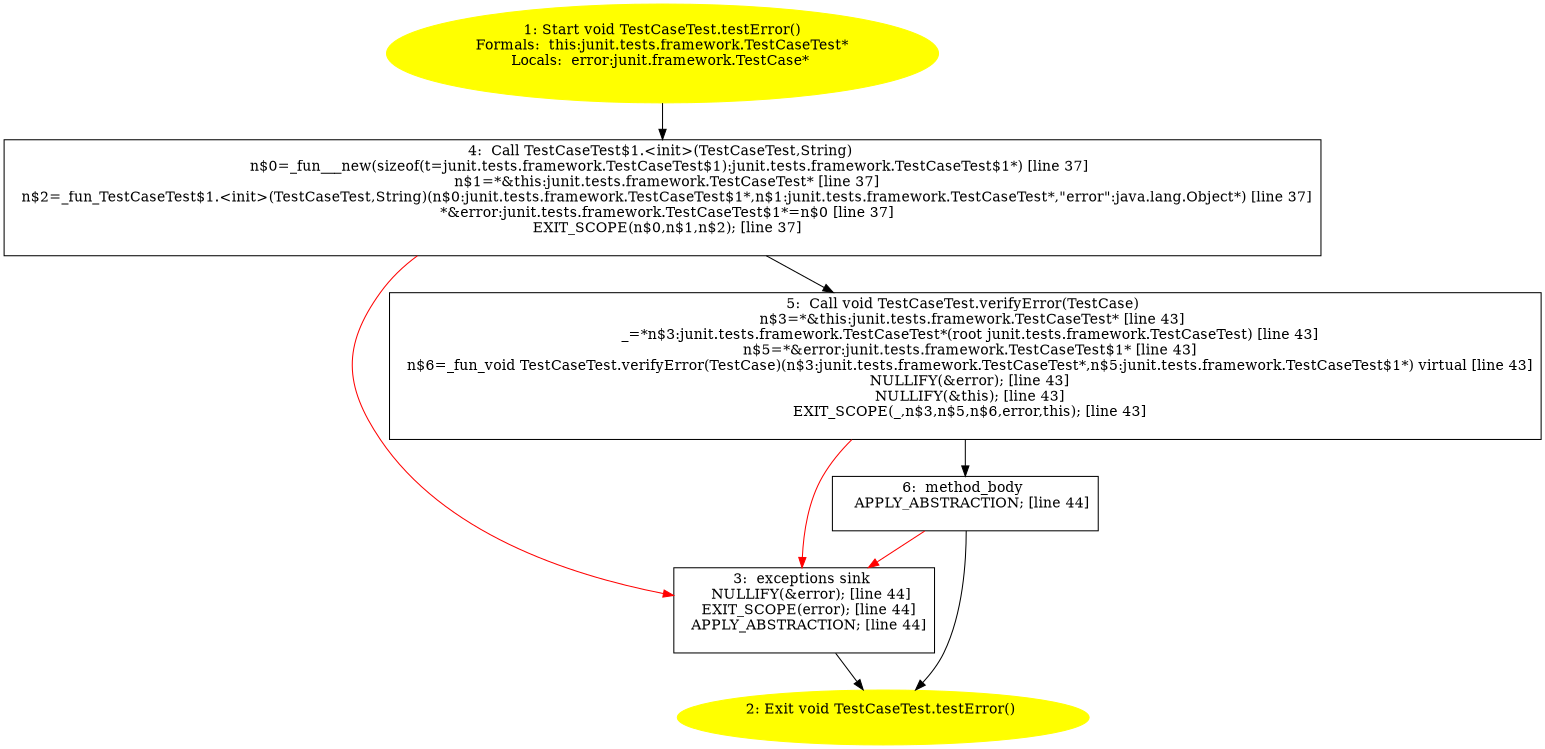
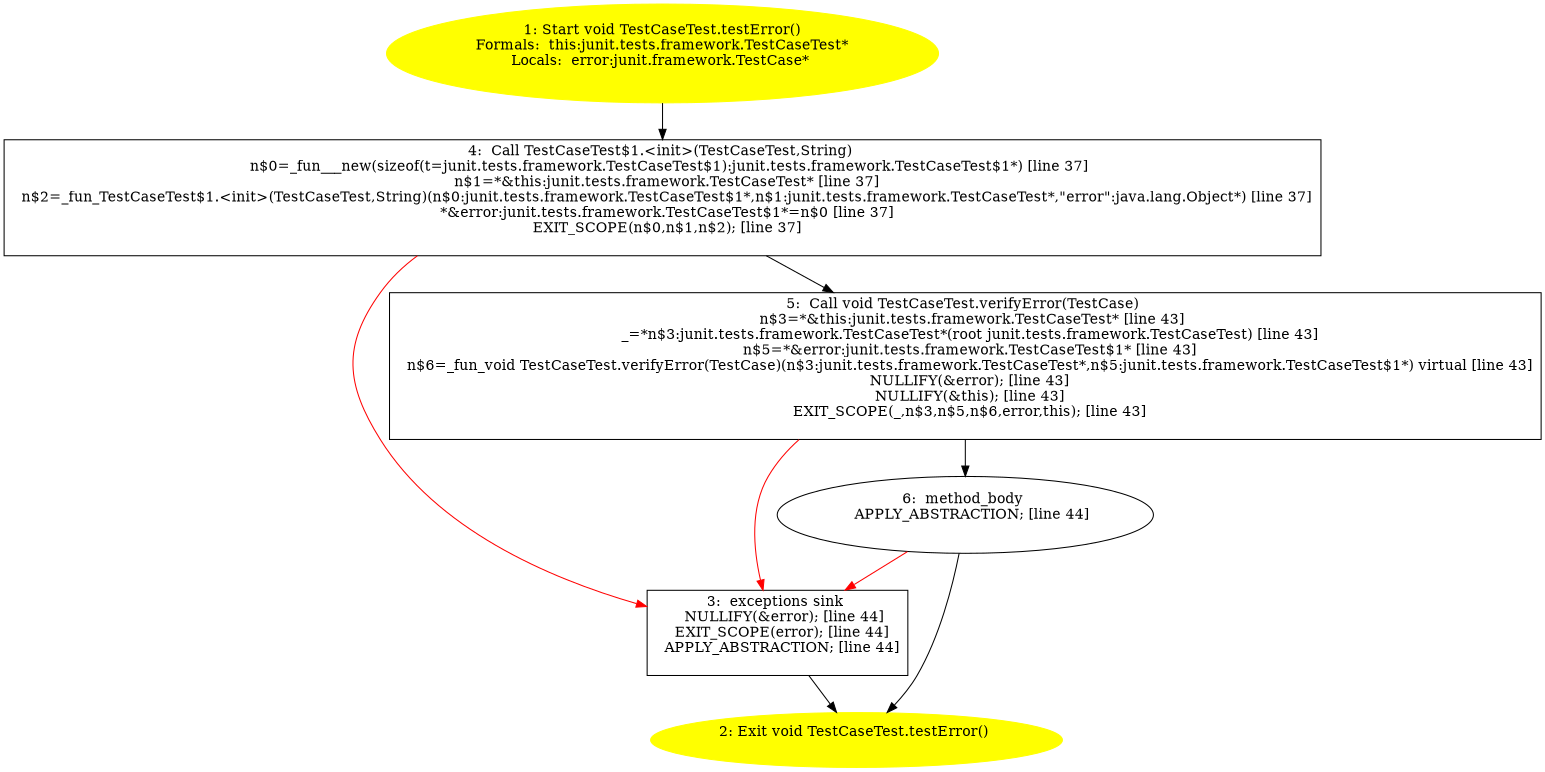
node "6:  method_body APPLY_ABSTRACTION; [line 44]": shape box -> ellipse
